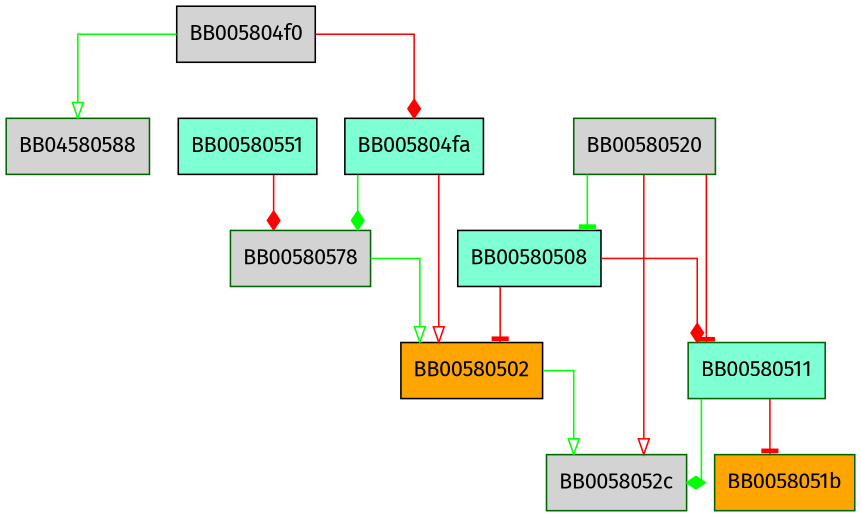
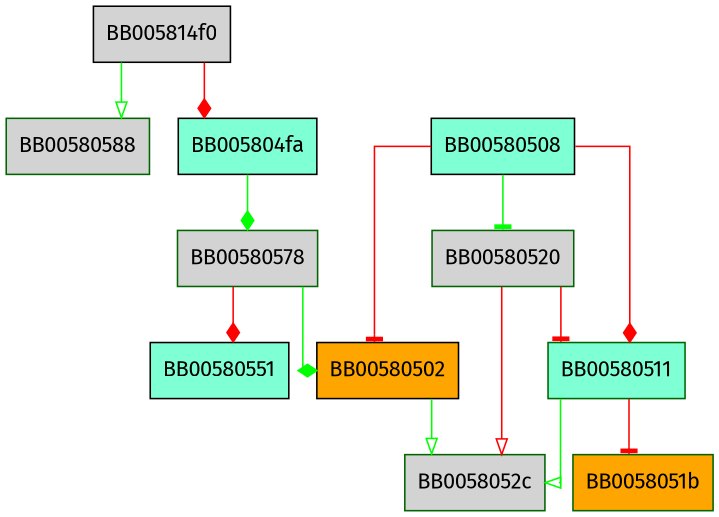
node "BB005804f0": label "BB005804f0" -> "BB005814f0"
node "BB04580588": label "BB04580588" -> "BB00580588"
edge "BB00580551" -> "BB00580578": reversed
edge "BB00580520" -> "BB00580508": reversed
edge "BB005804fa" -> "BB00580502": removed
edge "BB00580578" -> "BB00580502": arrowhead onormal -> diamond
edge "BB00580511" -> "BB0058052c": arrowhead diamond -> onormal
